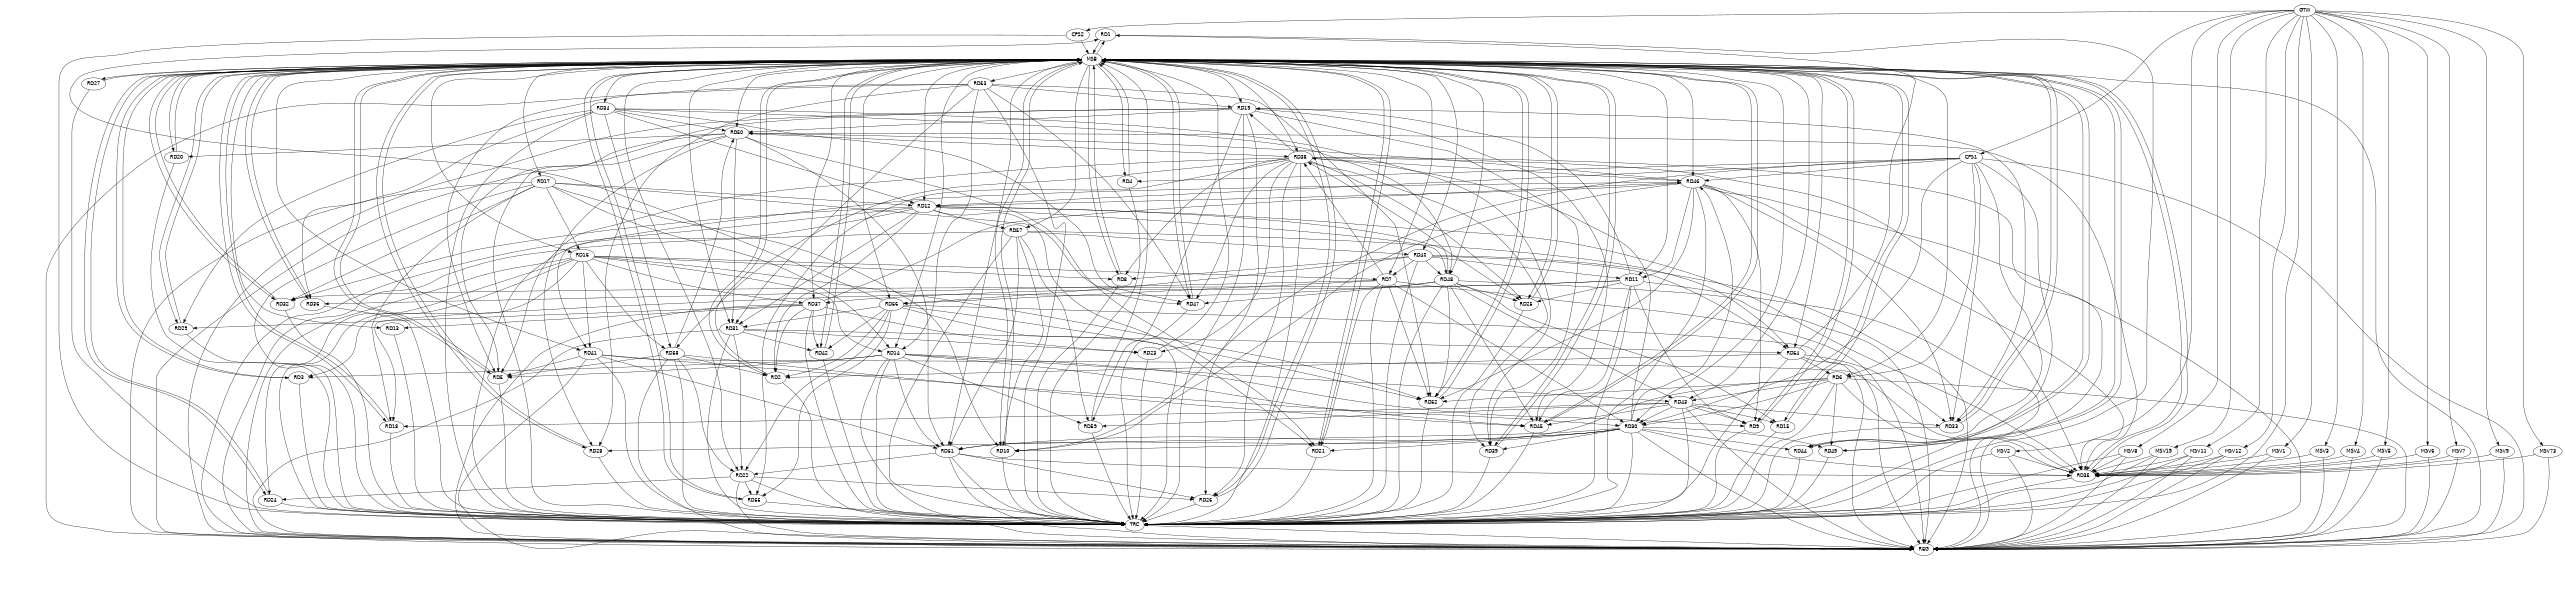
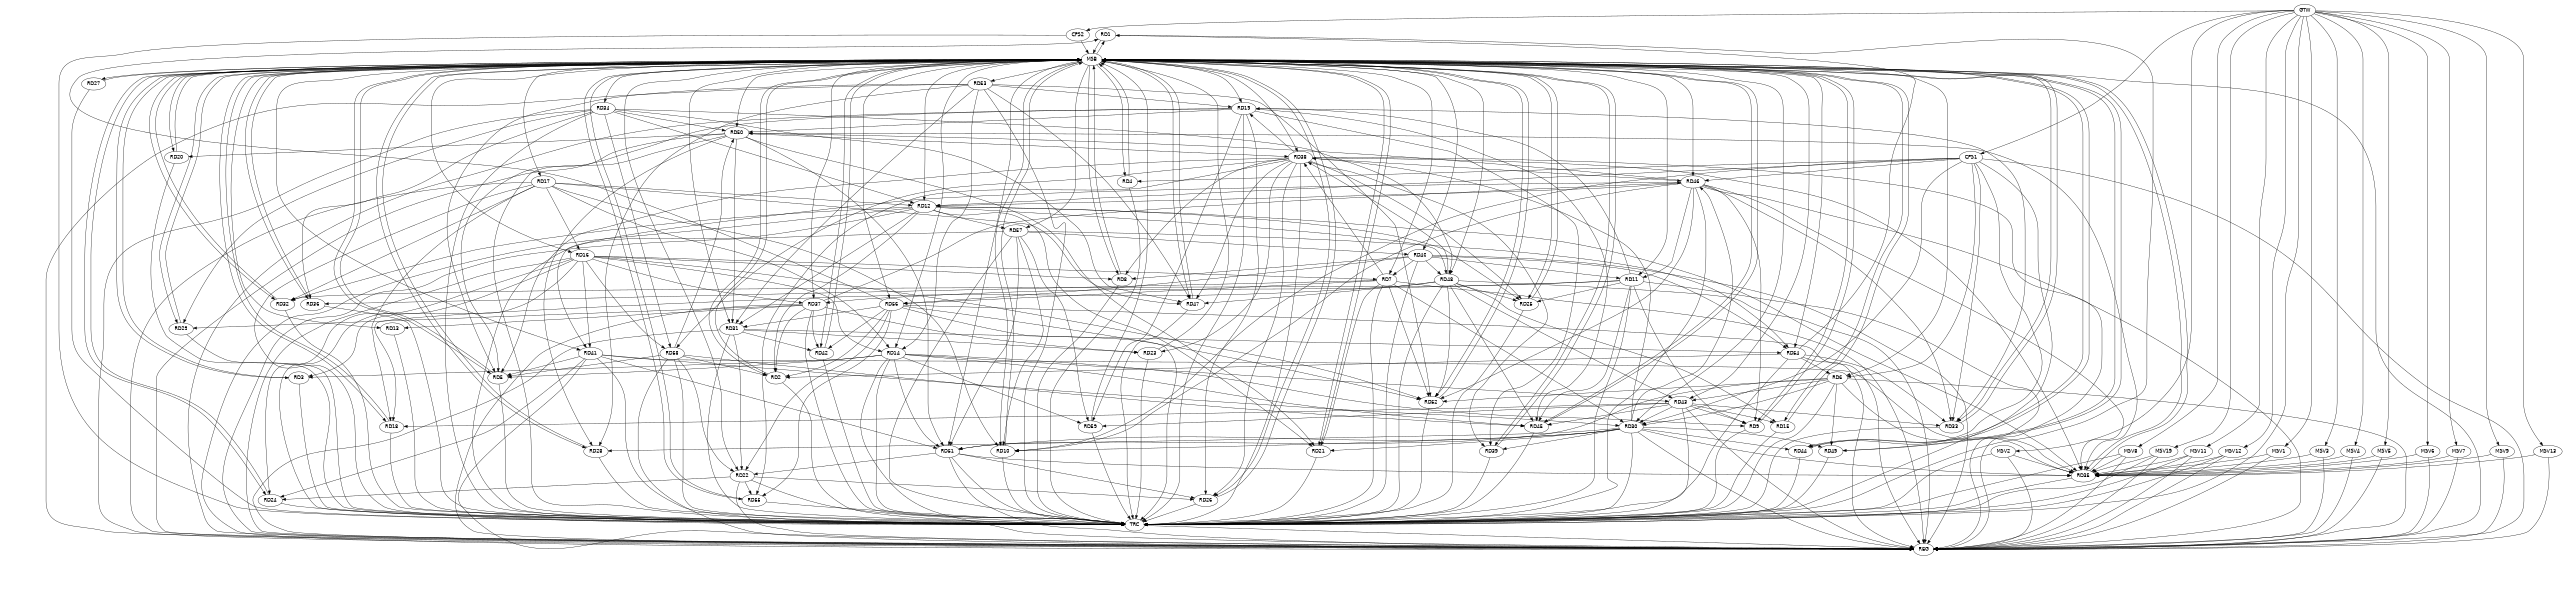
edge "RD34" -> "RD39": now "RD34" -> "REG"
edge "RD41" -> "RD24": added
node "MSV73": label "MSV73" -> "MSV13"
